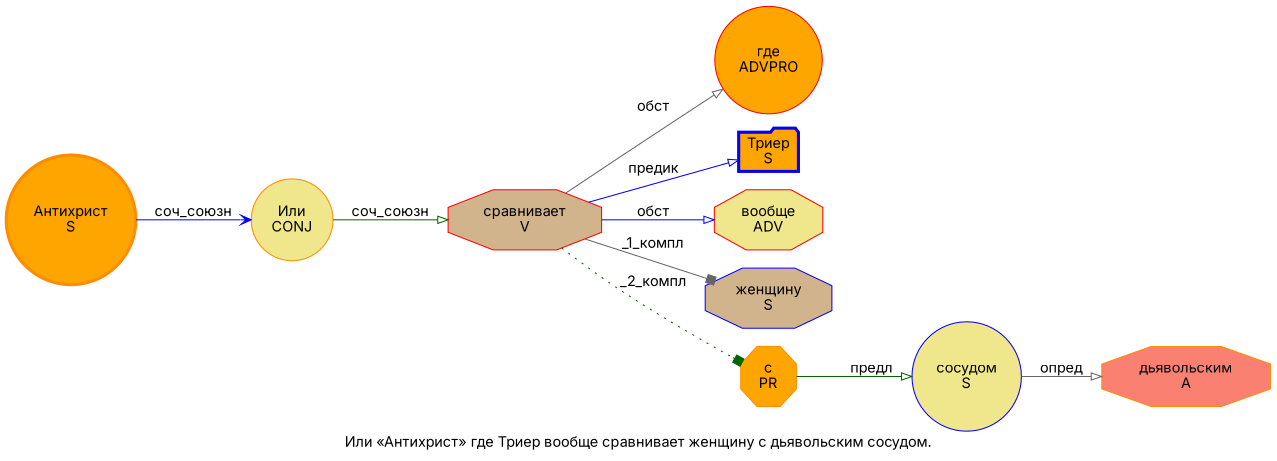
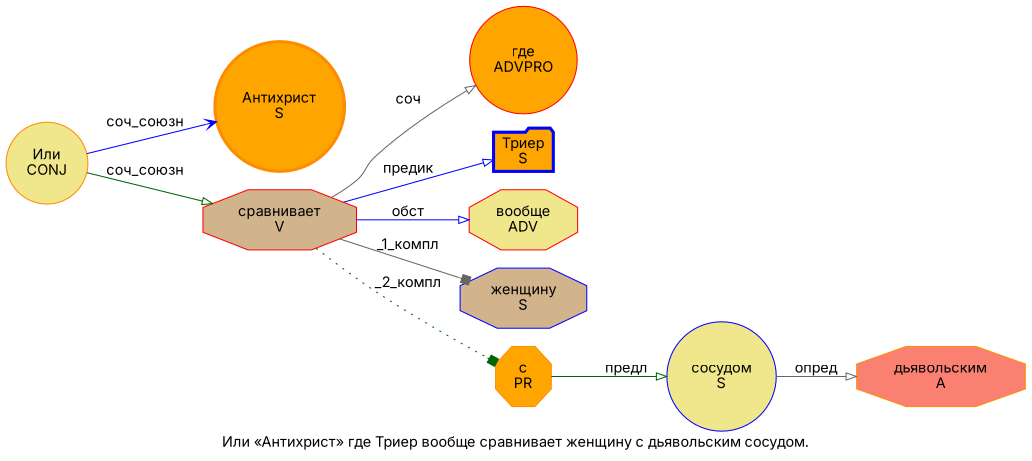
edge "сравнивает V" -> "где ADVPRO": label "обст" -> "соч"
edge "Антихрист S" -> "Или CONJ": reversed
